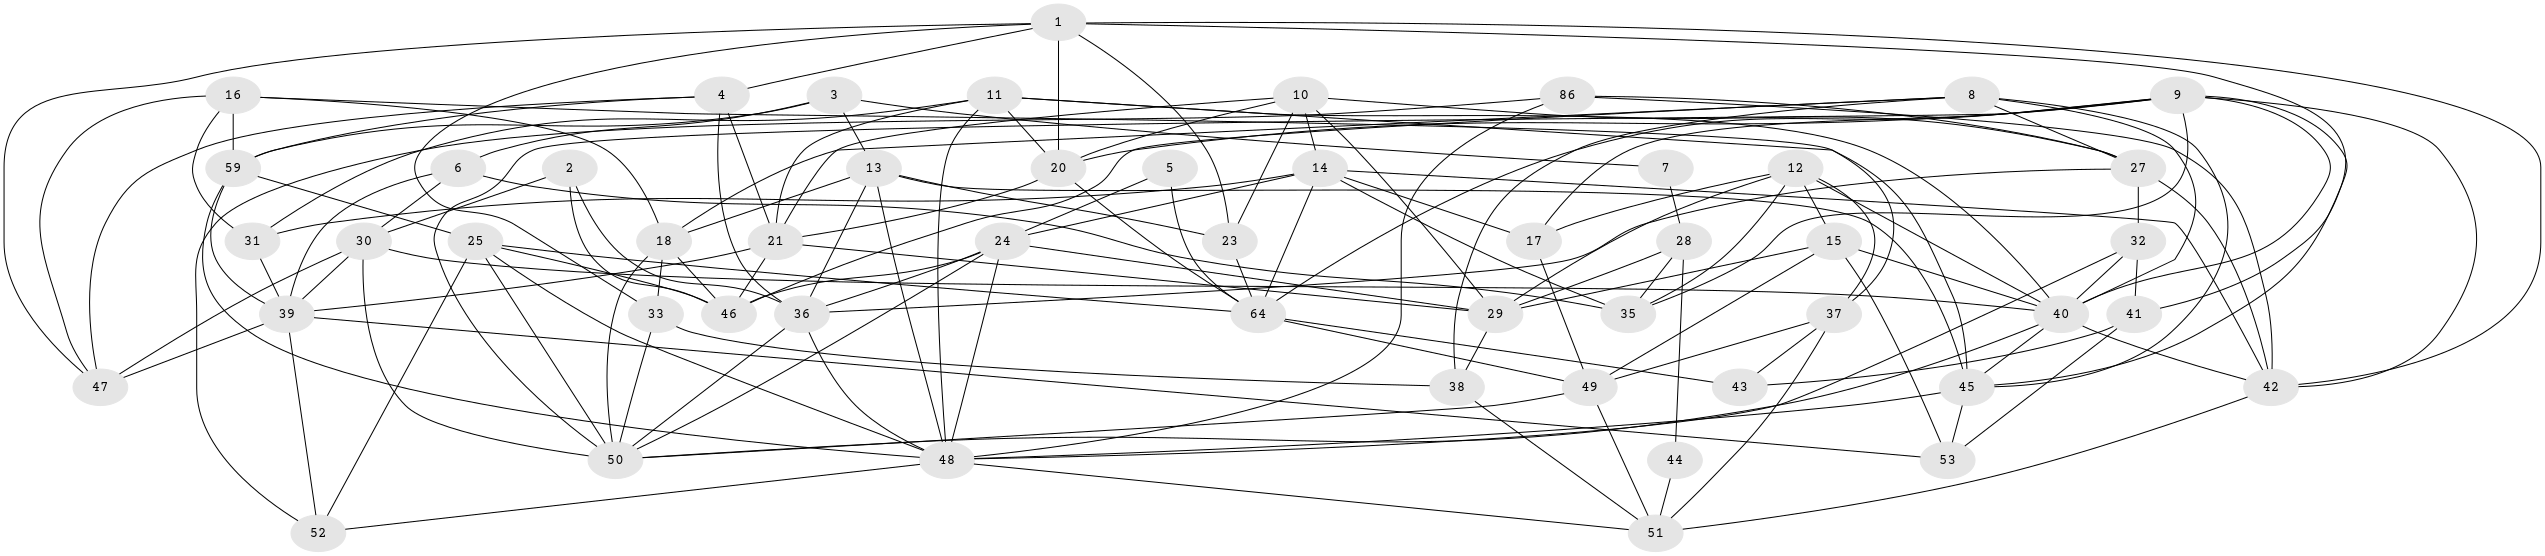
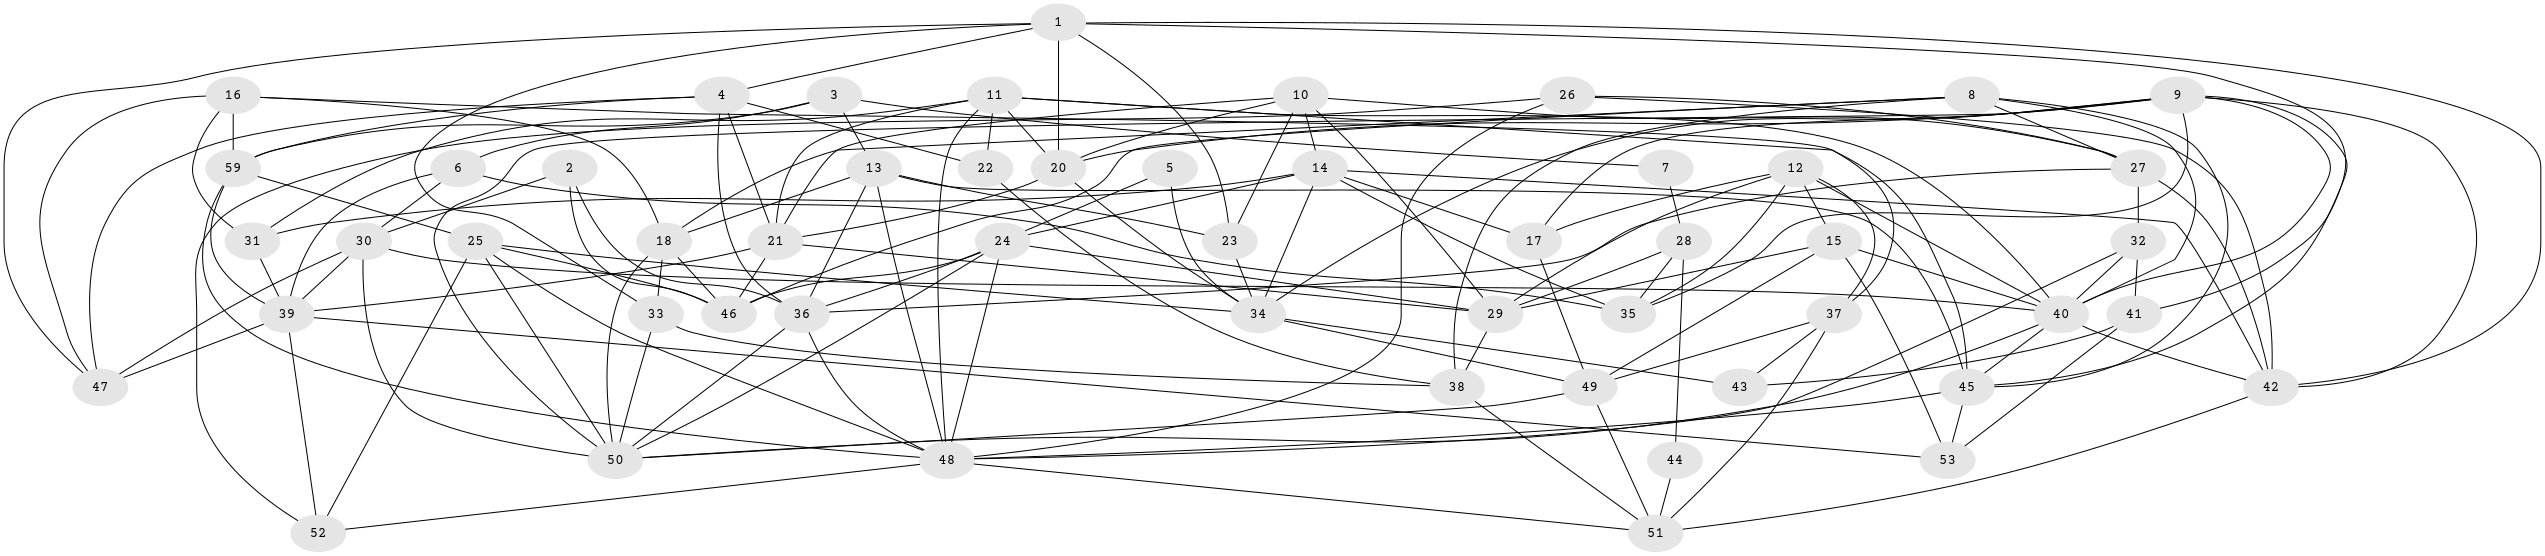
node "86": label "86" -> "26"
node "22": added
node "64": label "64" -> "34"
